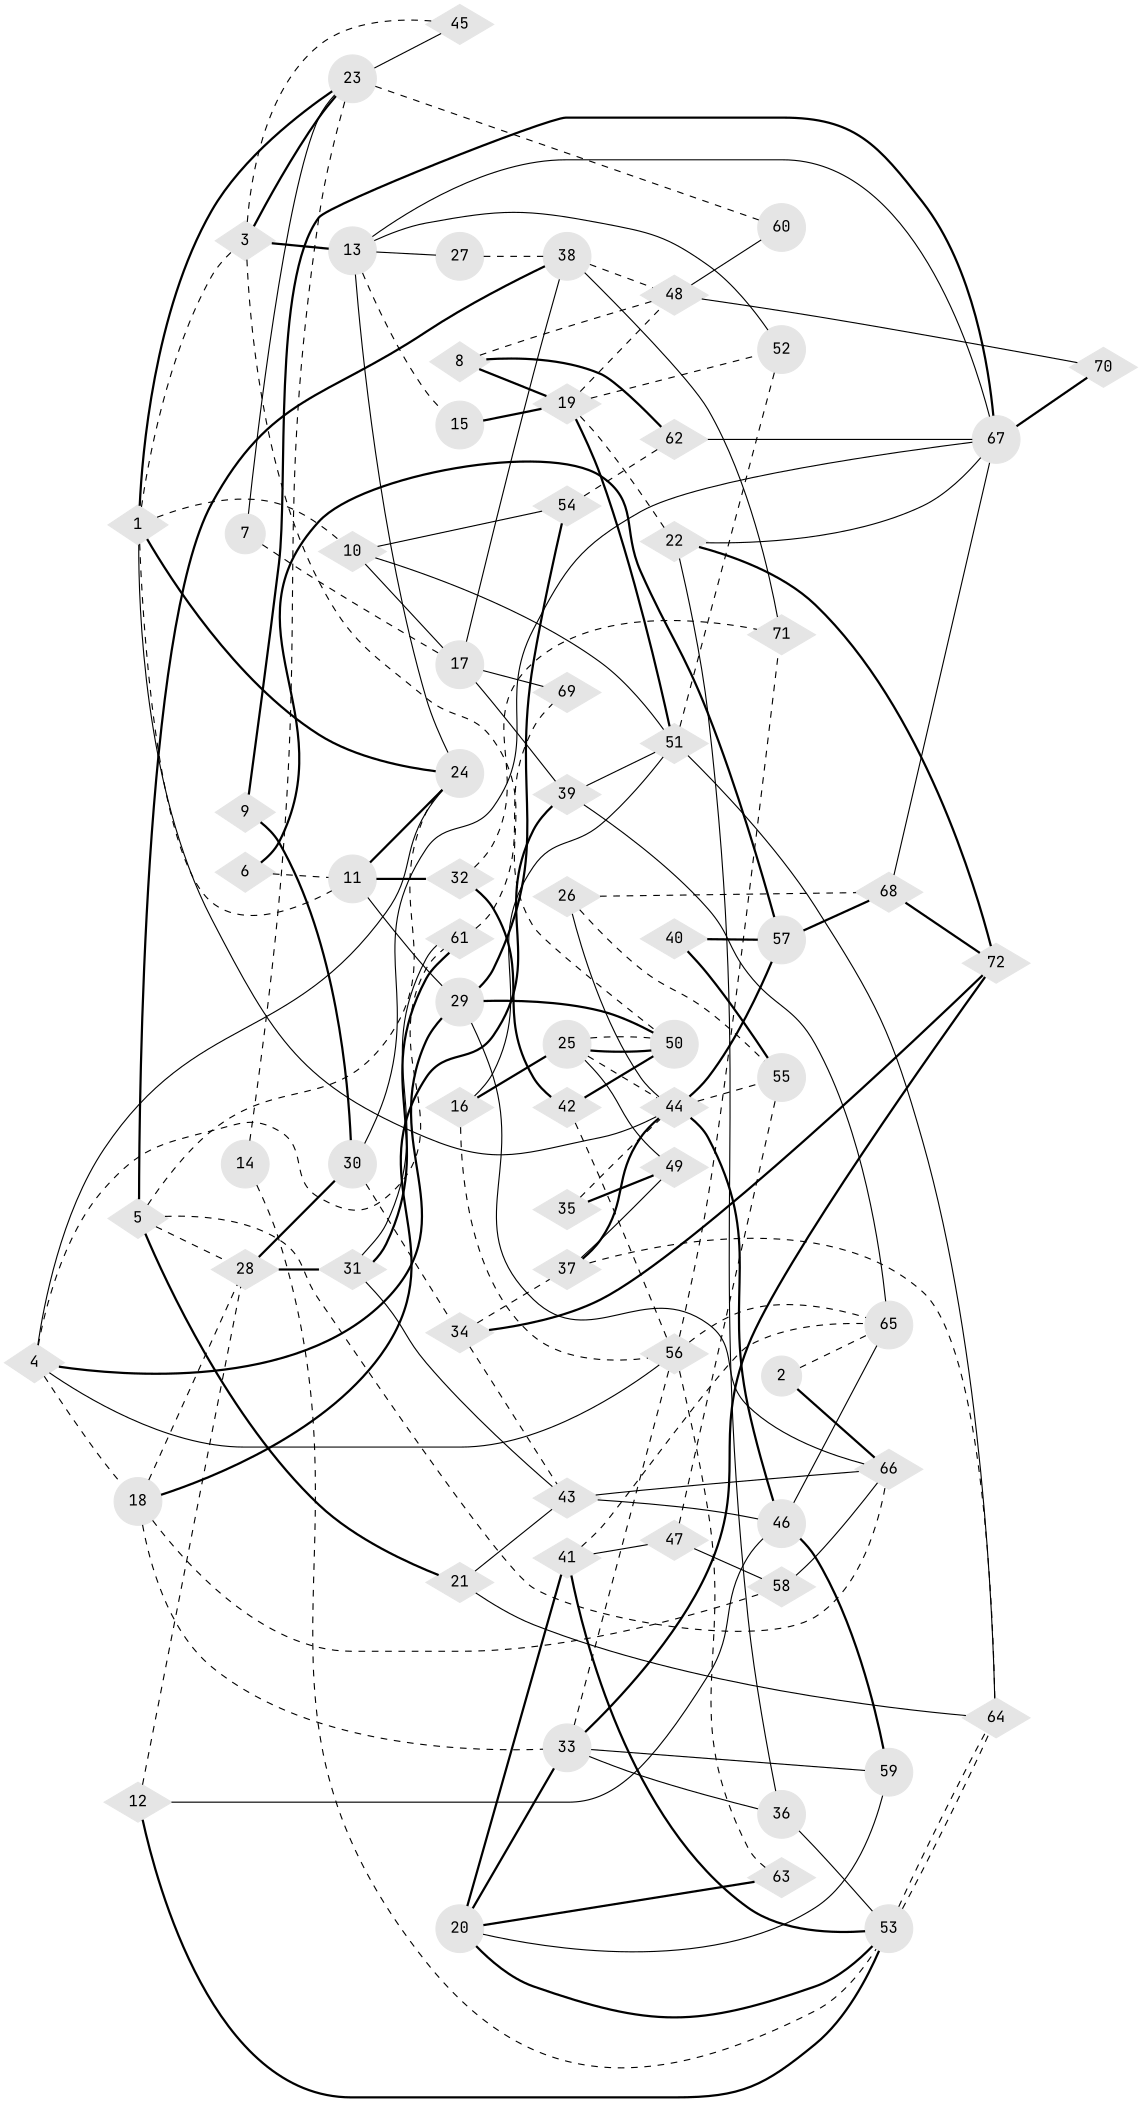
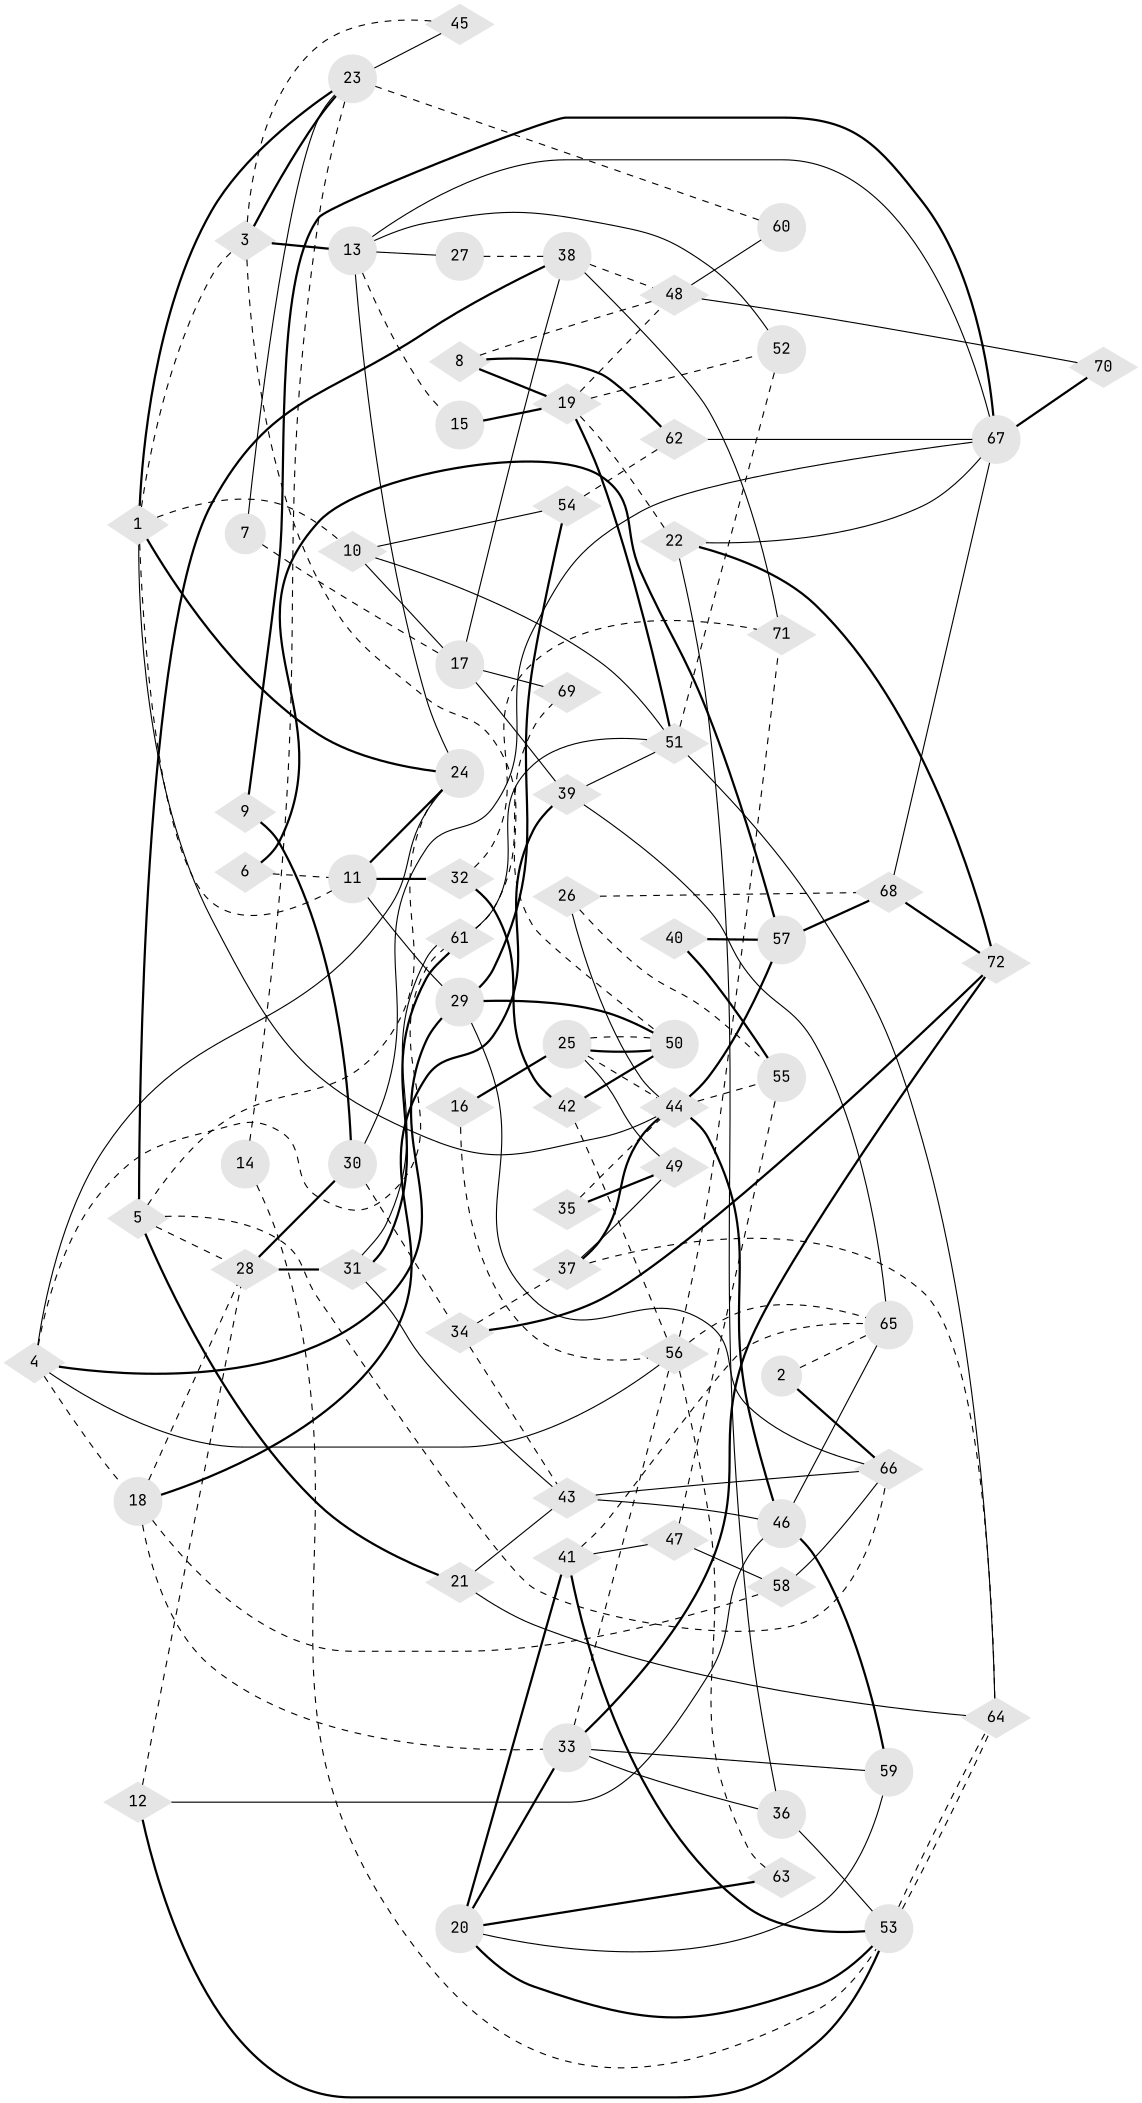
edge "51" -- "16": now "51" -- "61"
